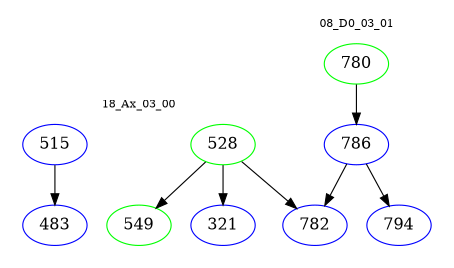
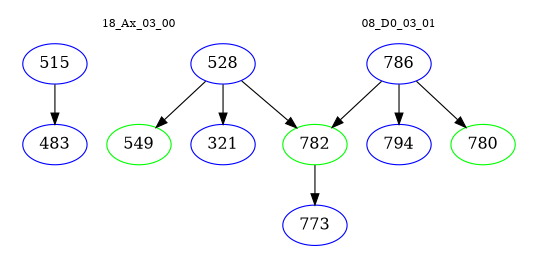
edge "780" -> "786": reversed
node "528": color green -> blue
node "782": color blue -> green
node "773": added
